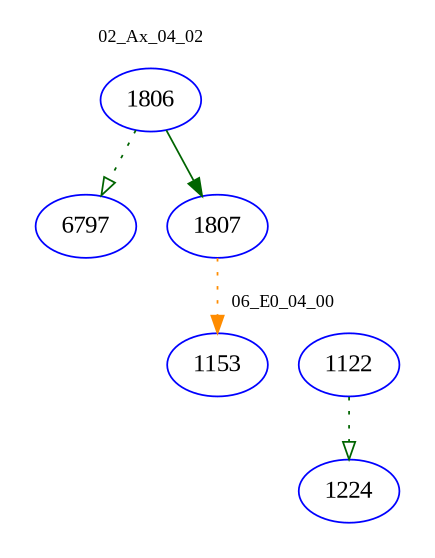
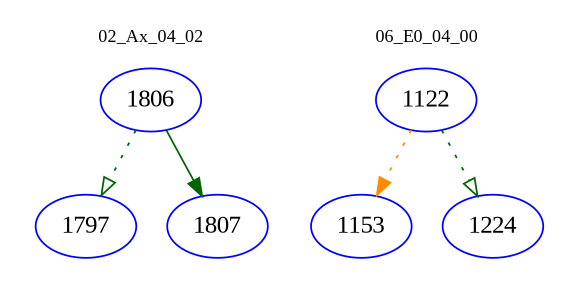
node "6797": label "6797" -> "1797"
edge "1807" -> "1153": now "1122" -> "1153"
